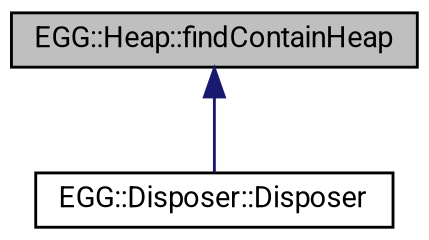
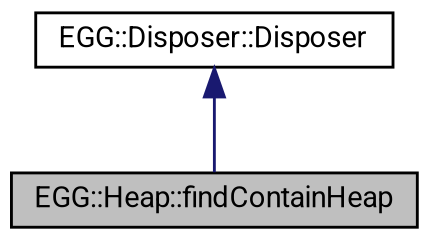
edge "EGG::Disposer::Disposer" -> "EGG::Heap::findContainHeap": reversed
